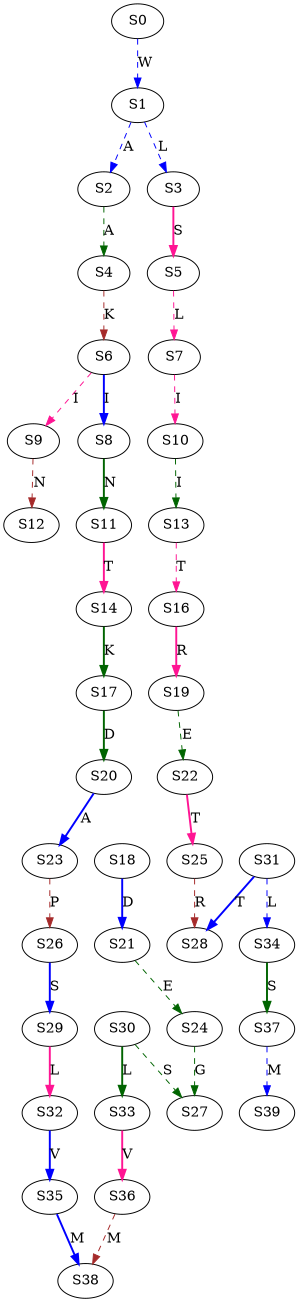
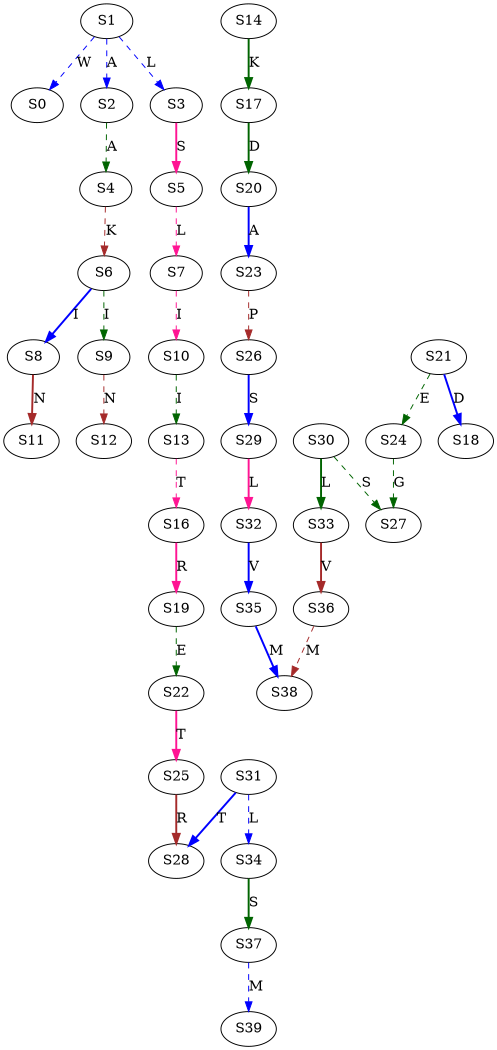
edge "S0" -> "S1": reversed
edge "S6" -> "S9": color deeppink -> darkgreen
edge "S8" -> "S11": color darkgreen -> brown
edge "S11" -> "S14": removed, label "T"
edge "S18" -> "S21": reversed
edge "S25" -> "S28": style dashed -> bold
edge "S33" -> "S36": color deeppink -> brown
